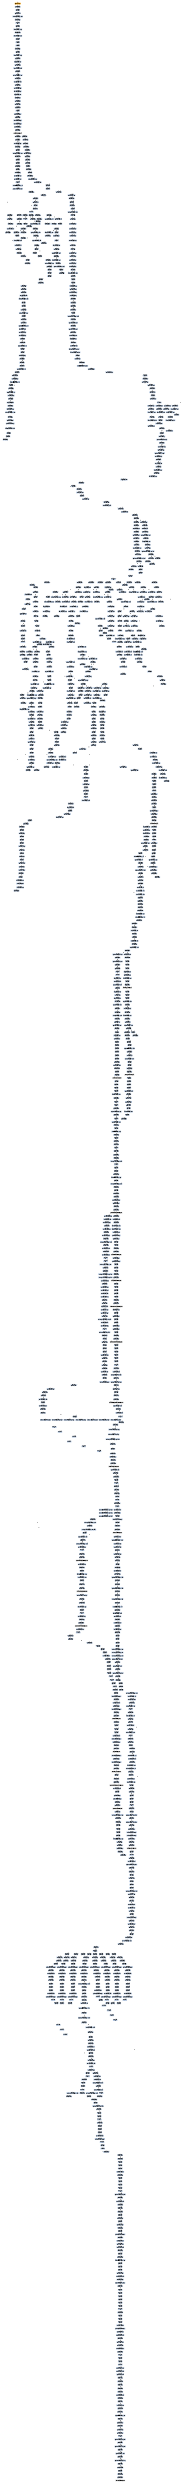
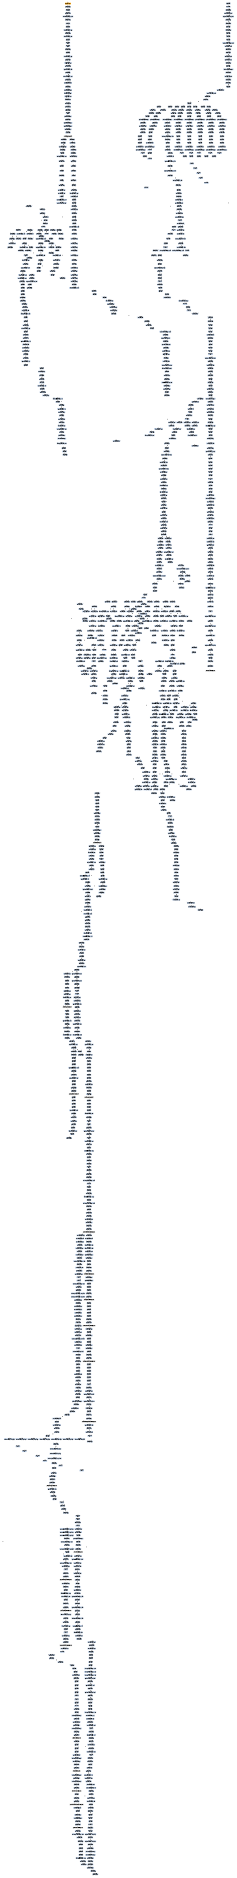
node "0x1442007e shll $0x8<UINT8>, %edi": removed
node "MessageBoxA@USER32.DLL": removed
